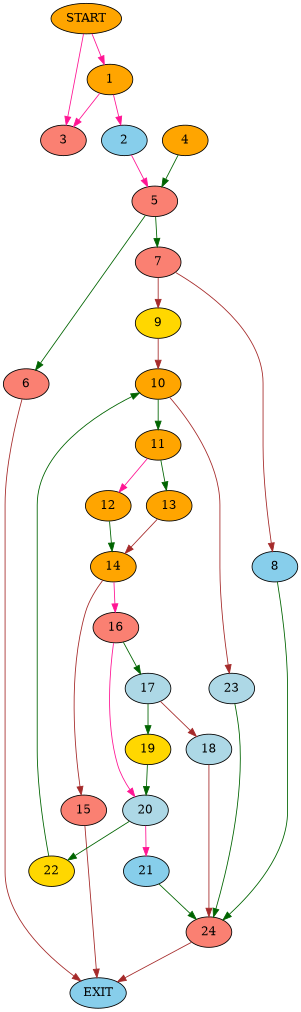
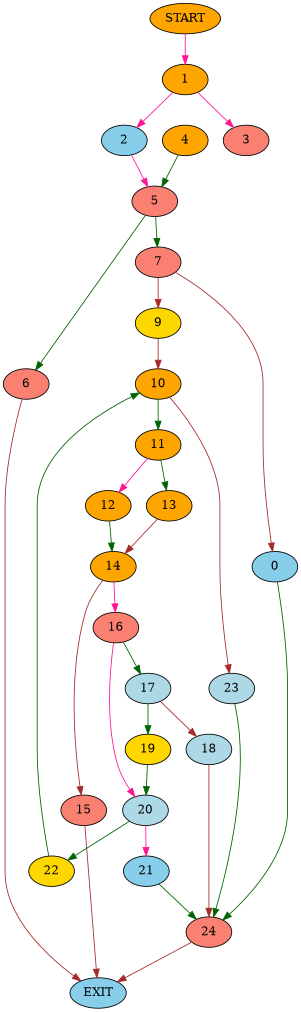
edge "START" -> "3": removed
node "8": label "8" -> "0"
